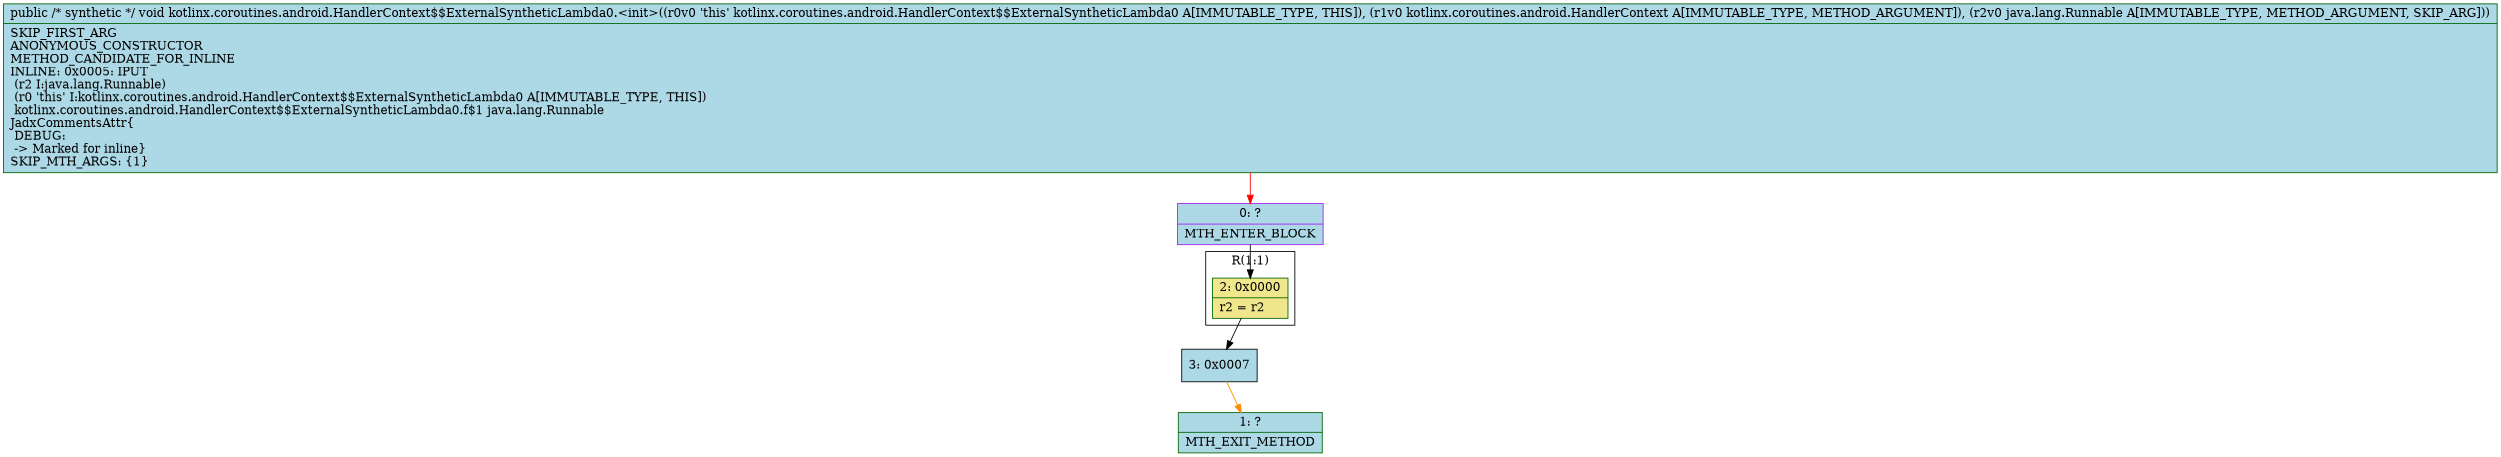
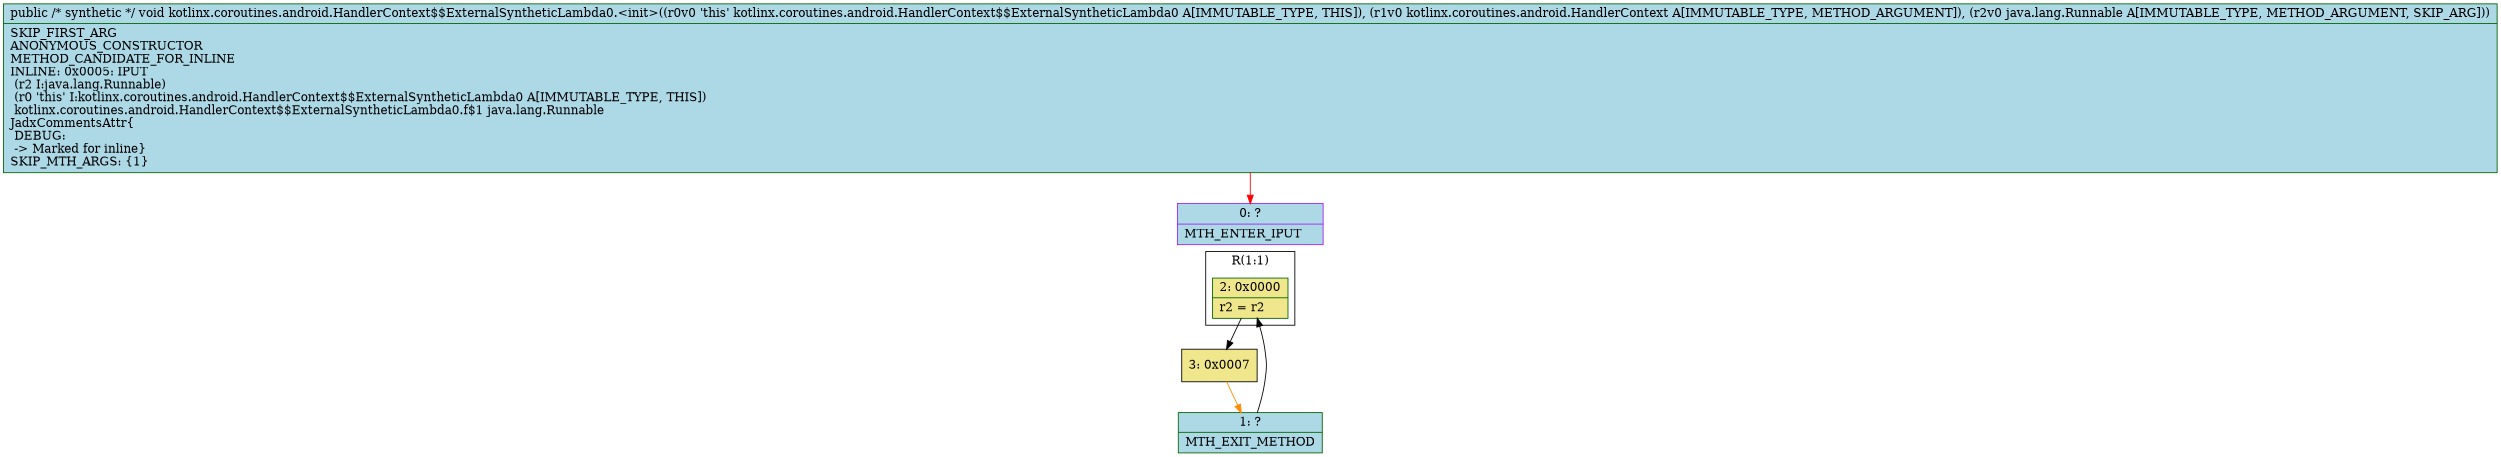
node "0: ?": text "MTH_ENTER_BLOCK" -> "MTH_ENTER_IPUT"
edge "0: ?" -> "2: 0x0000": now "1: ?" -> "2: 0x0000"
node "3: 0x0007": fillcolor lightblue -> khaki
